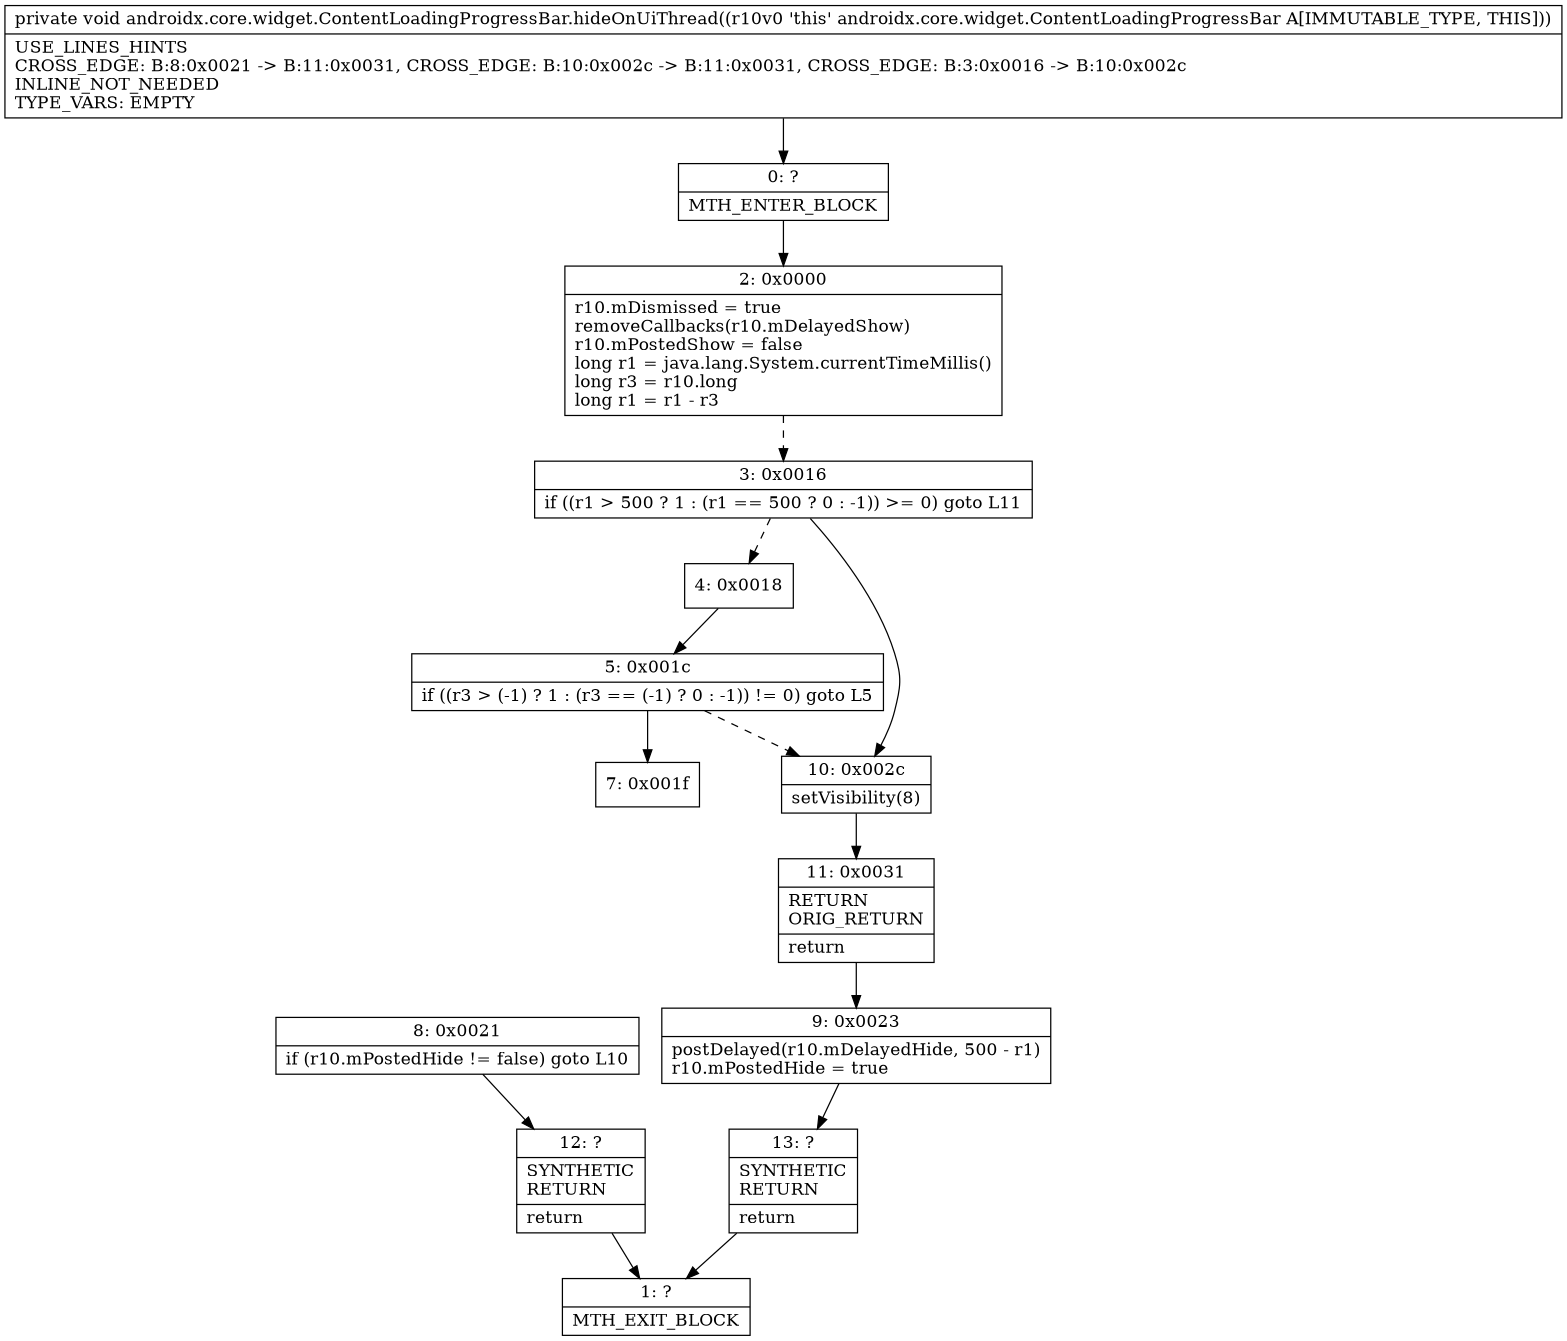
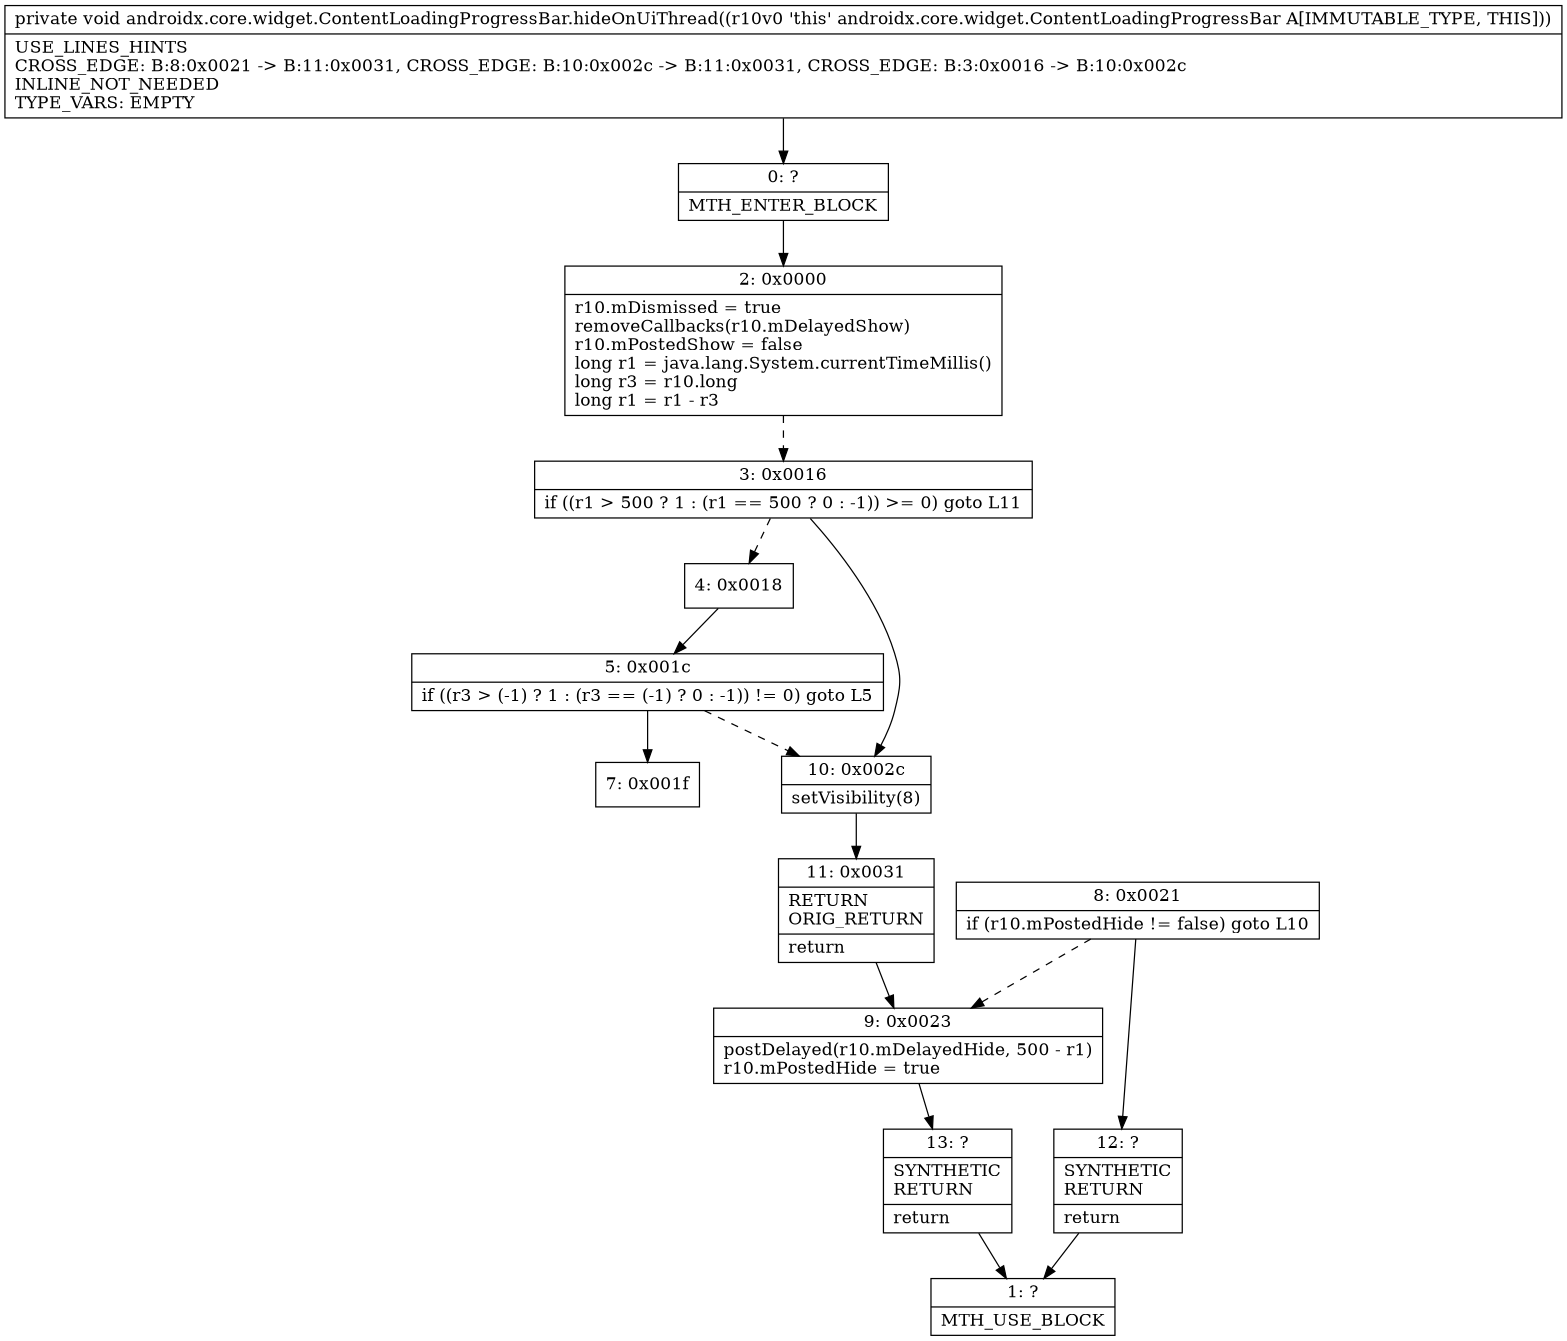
edge "8: 0x0021" -> "9: 0x0023": added
node "1: ?": text "MTH_EXIT_BLOCK" -> "MTH_USE_BLOCK"
